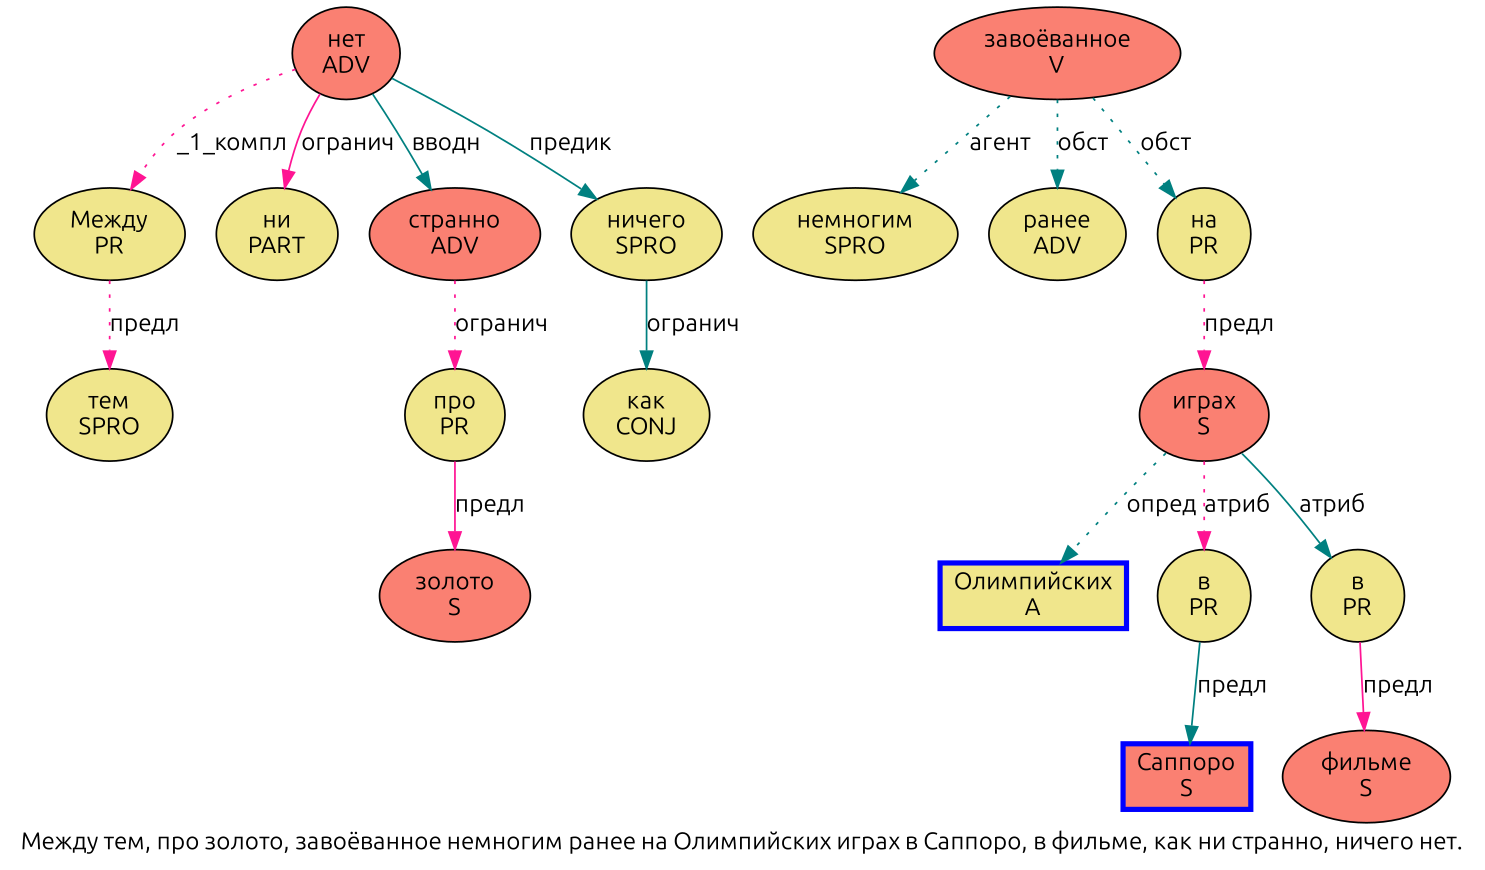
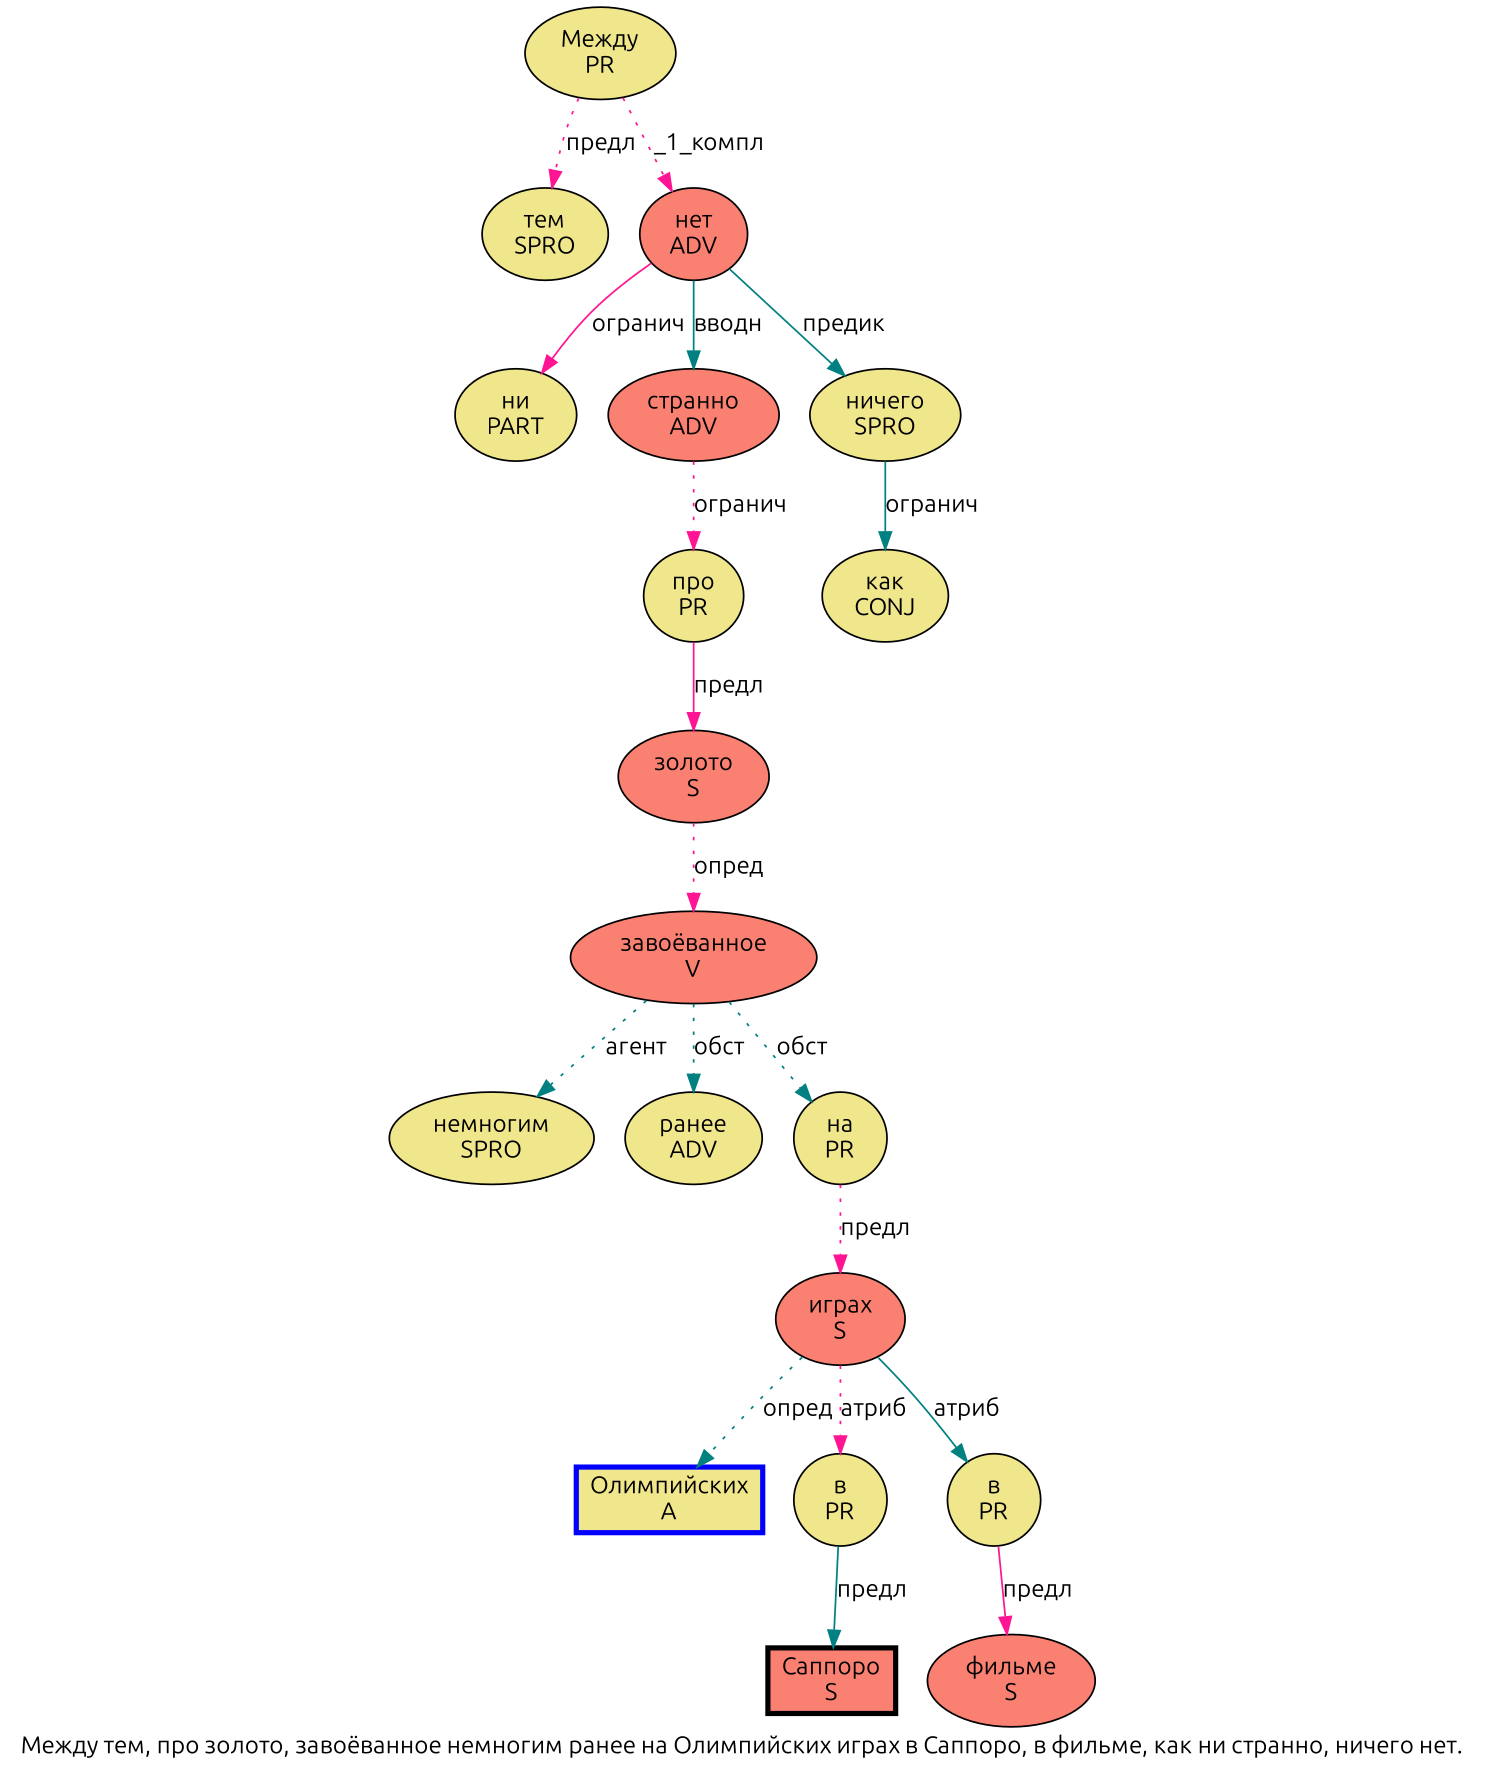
edge "нет ADV" -> "Между PR": reversed
node "Саппоро S": color blue -> black
edge "золото S" -> "завоёванное V": added, label "опред"
